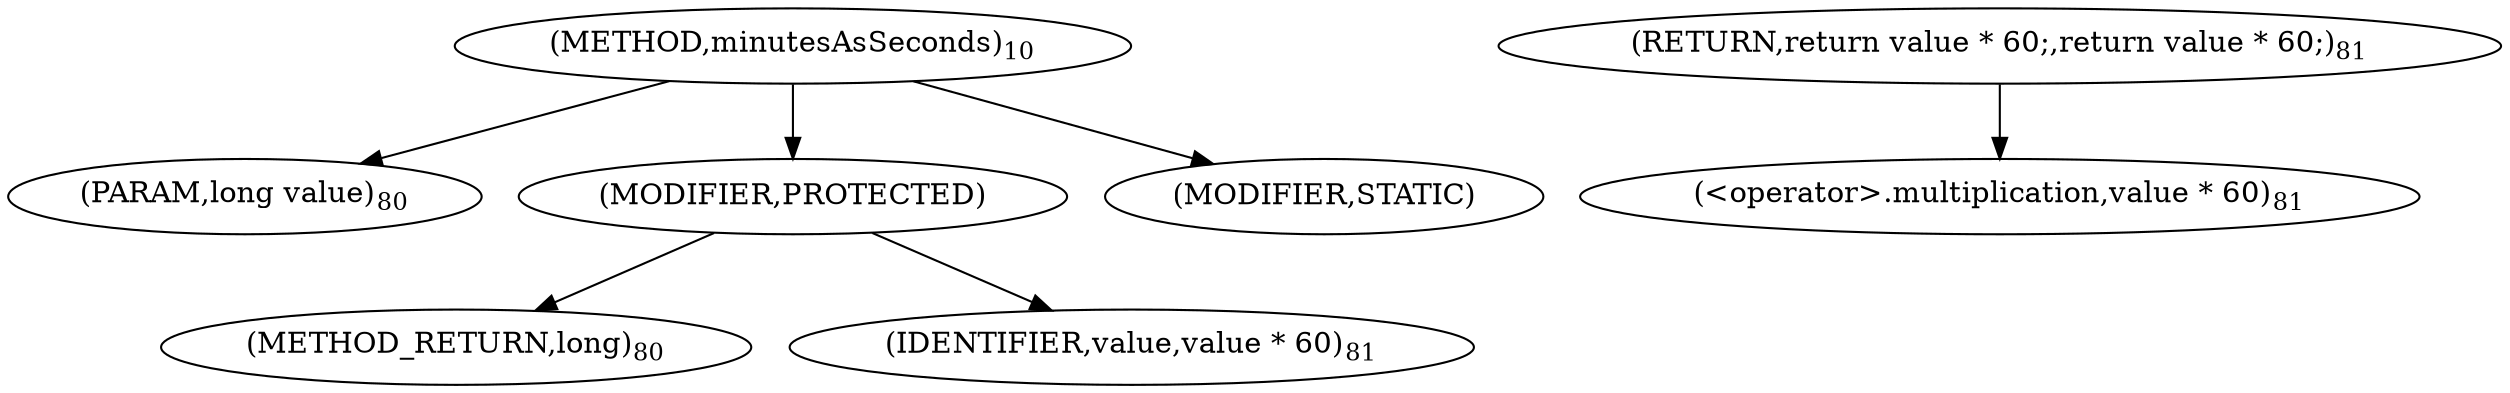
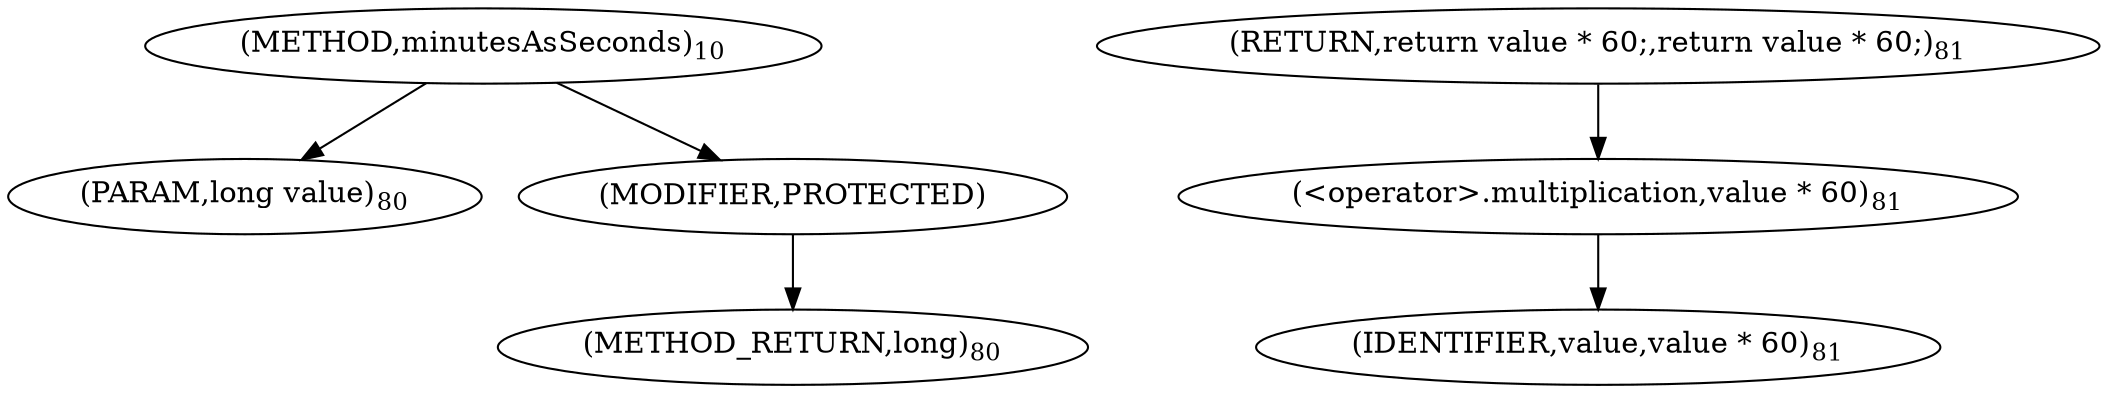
node "(MODIFIER,STATIC)": removed
edge "(MODIFIER,PROTECTED)" -> "(IDENTIFIER,value,value * 60)": now "(<operator>.multiplication,value * 60)" -> "(IDENTIFIER,value,value * 60)"
